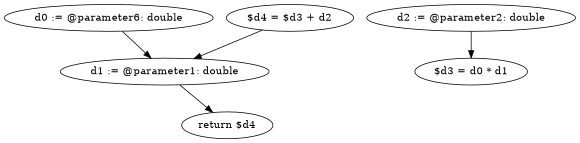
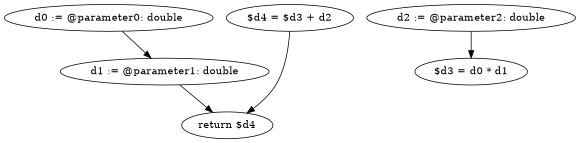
node "d0 := @parameter6: double": label "d0 := @parameter6: double" -> "d0 := @parameter0: double"
edge "$d4 = $d3 + d2" -> "d1 := @parameter1: double": now "$d4 = $d3 + d2" -> "return $d4"
